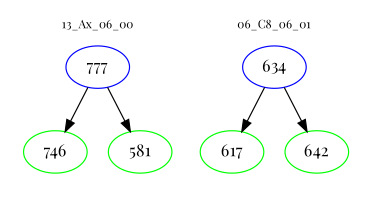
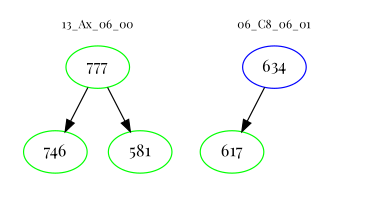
node "777": color blue -> green
node "642": removed
